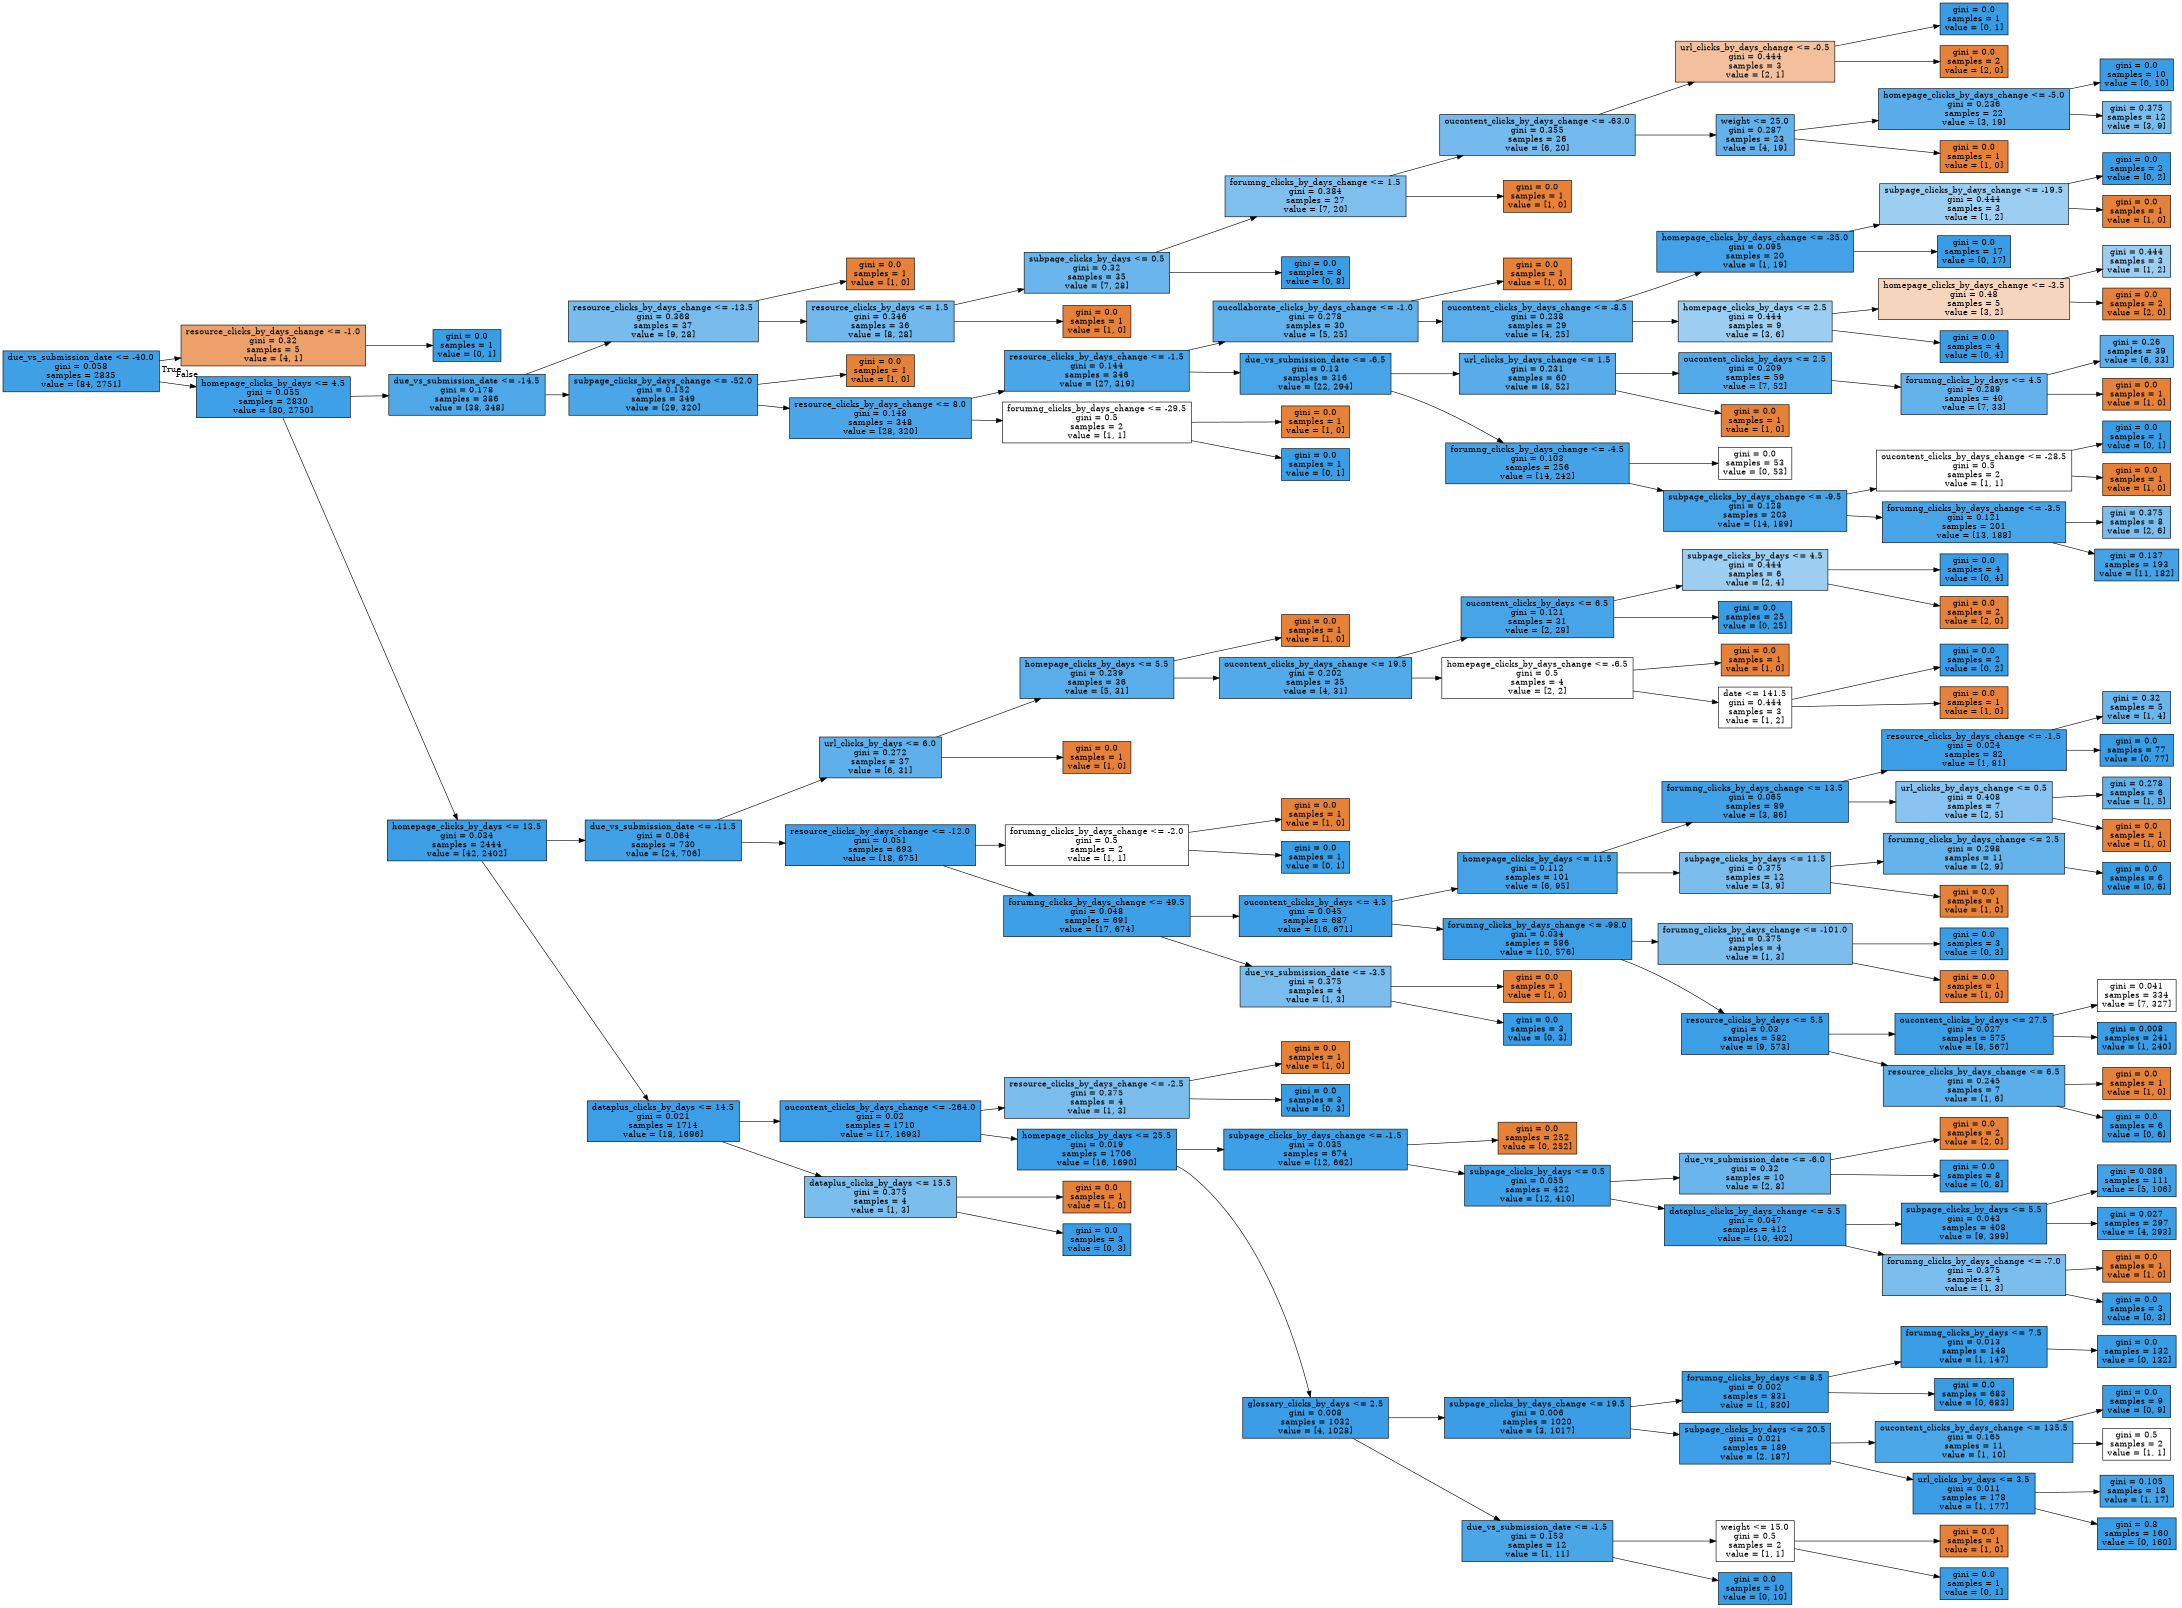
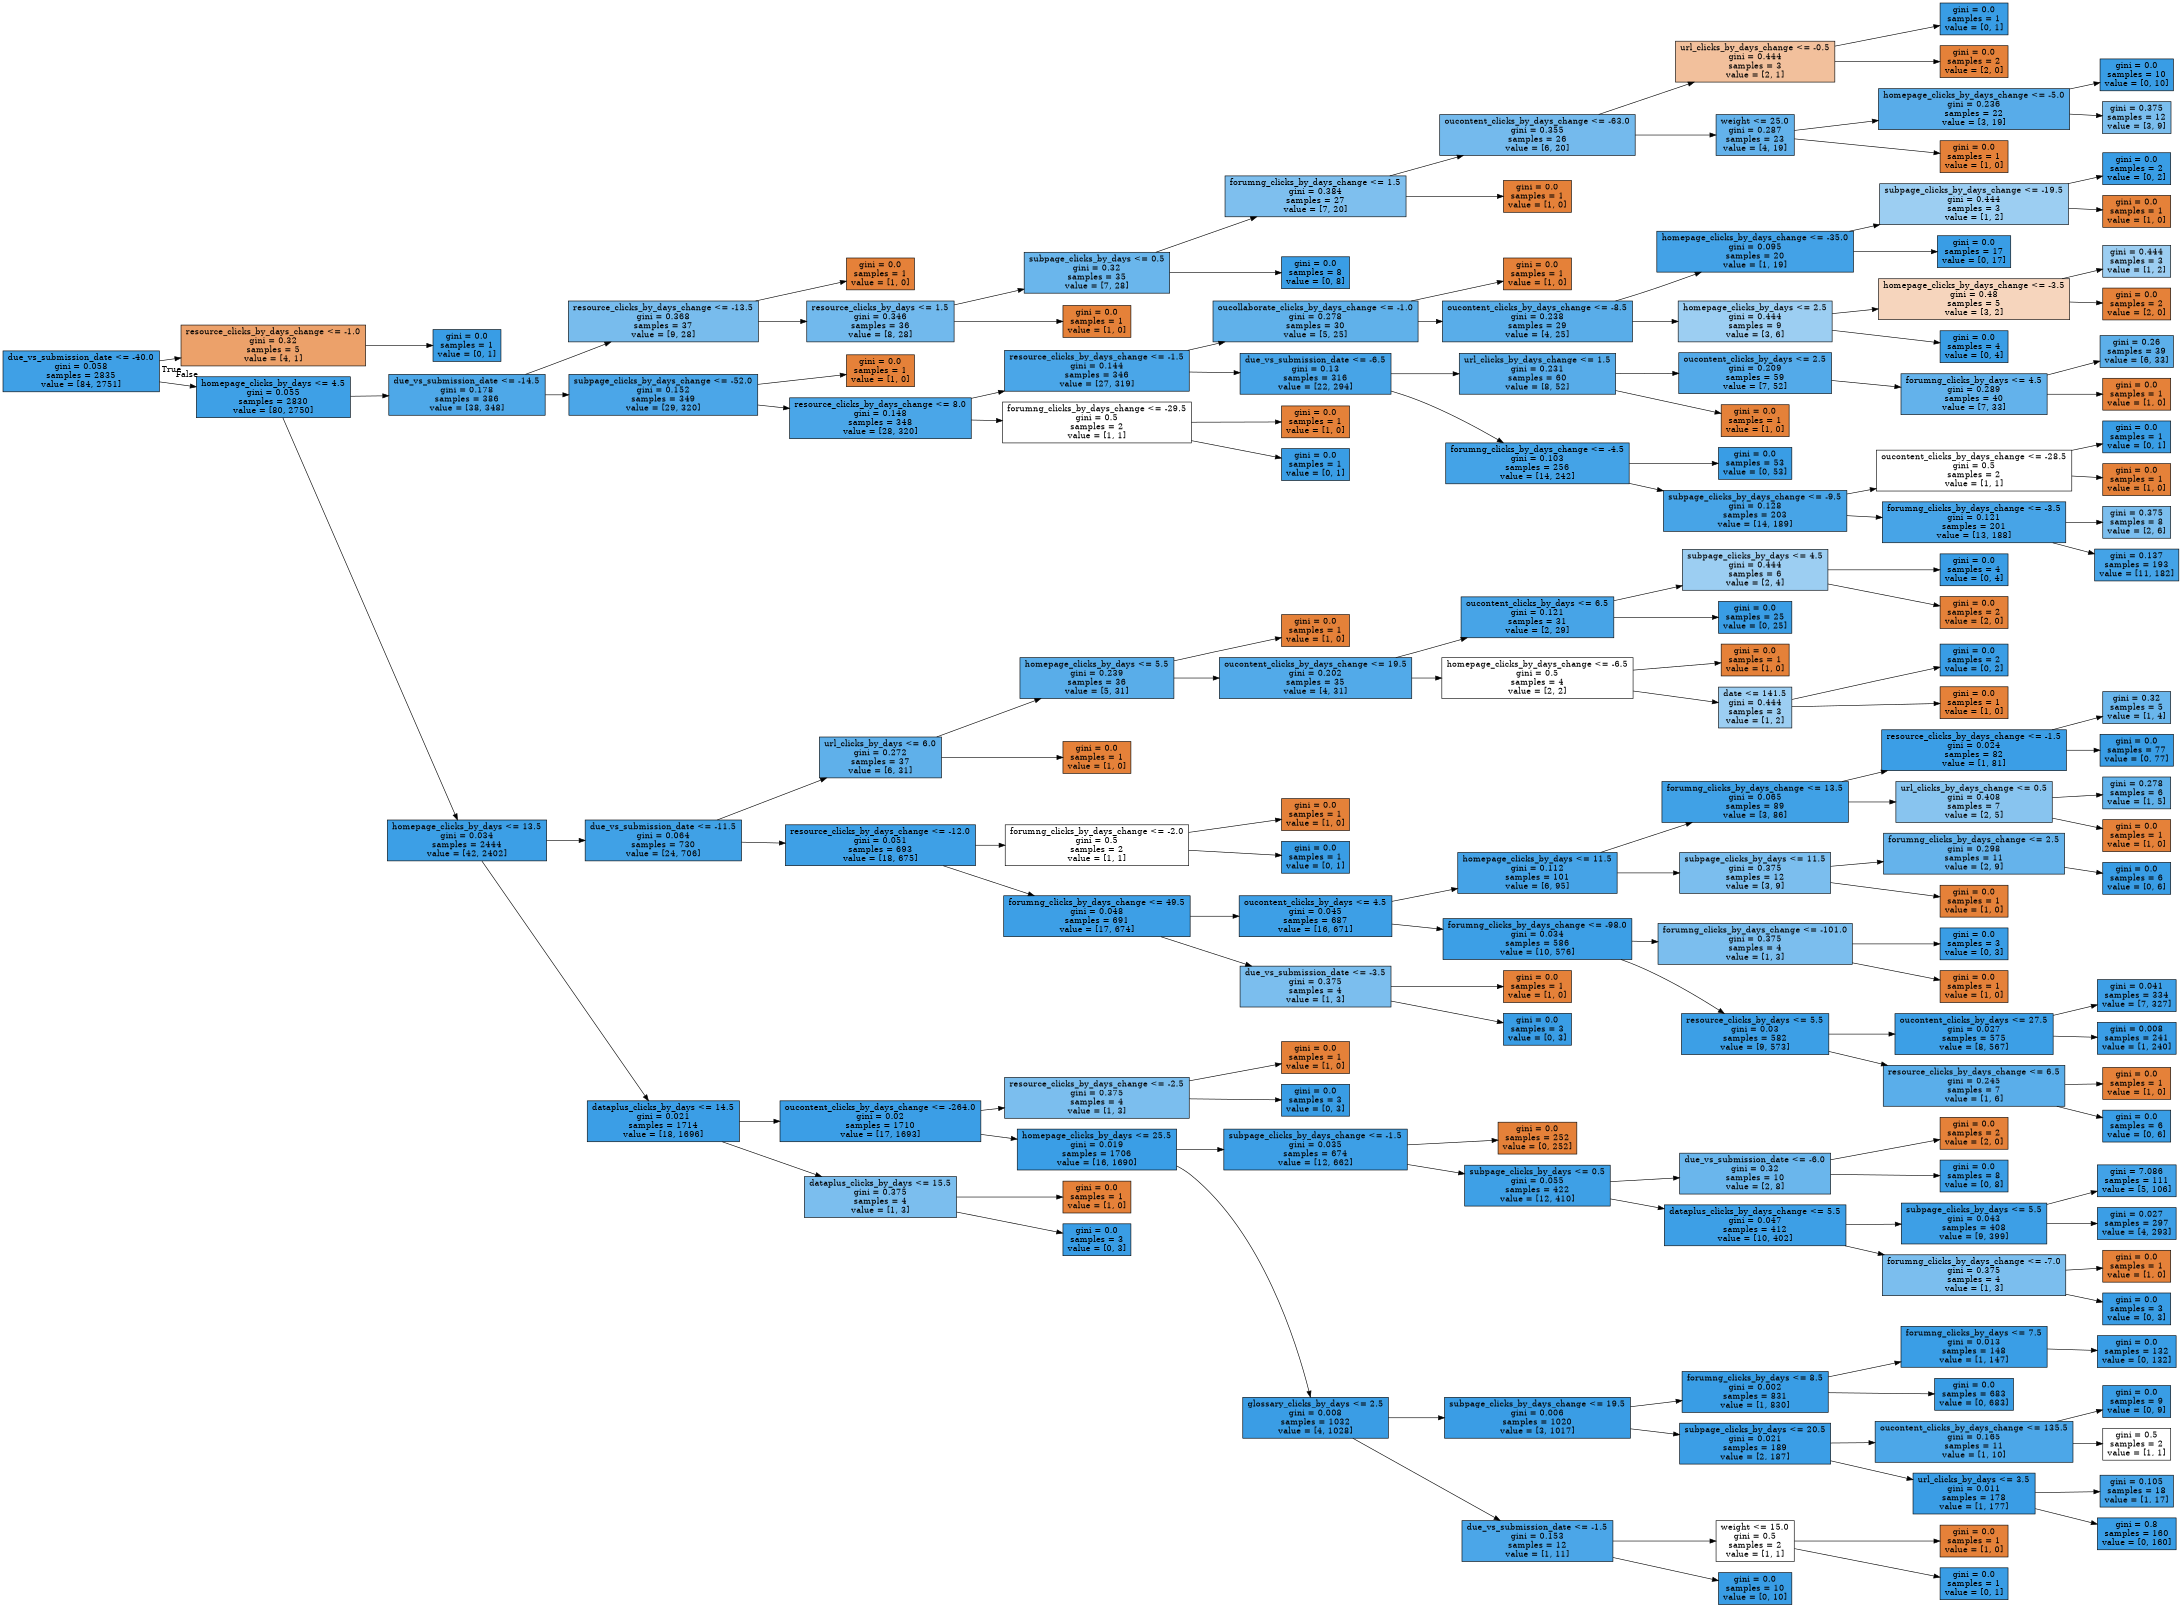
node "gini = 0.0 samples = 53 value = [0, 53]": fillcolor #e5813900 -> #399de5ff
node "date <= 141.5 gini = 0.444 samples = 3 value = [1, 2]": fillcolor #e5813900 -> #399de57f
node "gini = 0.041 samples = 334 value = [7, 327]": fillcolor #e5813900 -> #399de5fa
node "gini = 0.086 samples = 111 value = [5, 106]": label "gini = 0.086 samples = 111 value = [5, 106]" -> "gini = 7.086 samples = 111 value = [5, 106]"
